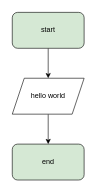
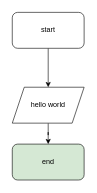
node "start": fillcolor #d5e8d4 -> #ffffff
node "hello world": moved (48, 96) -> (48, 105)
